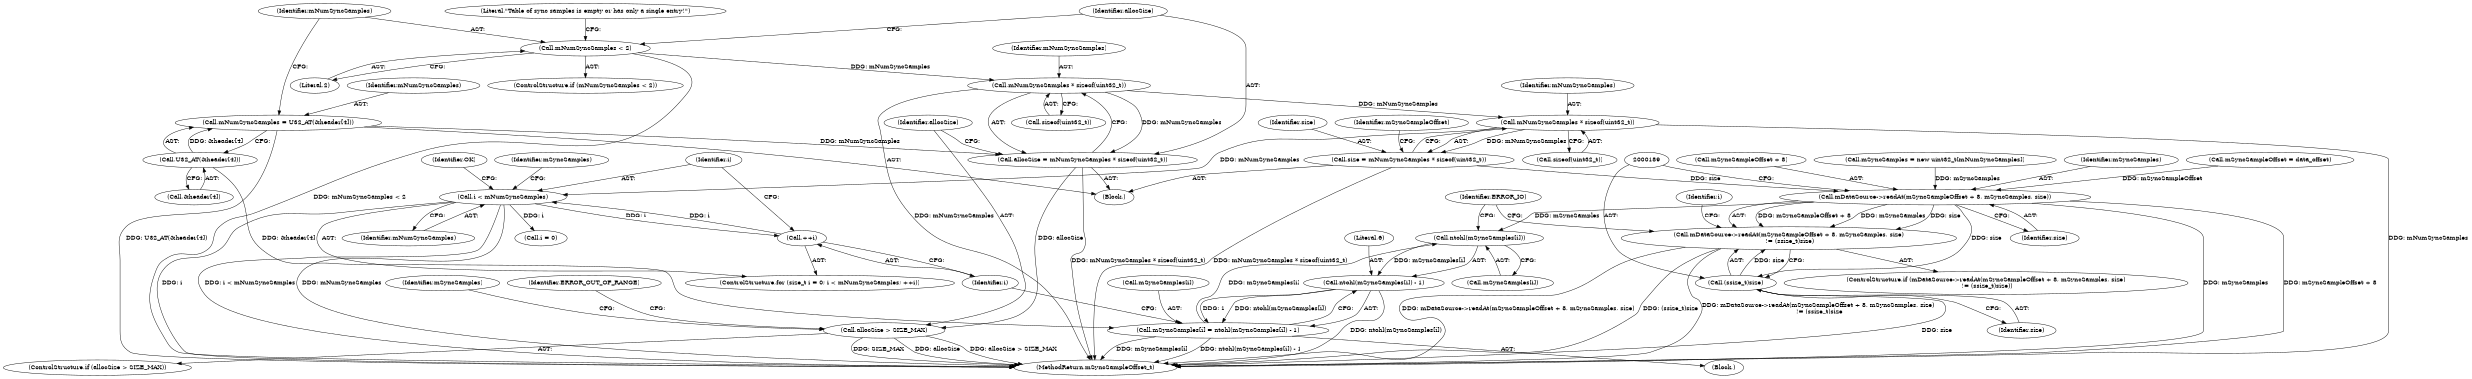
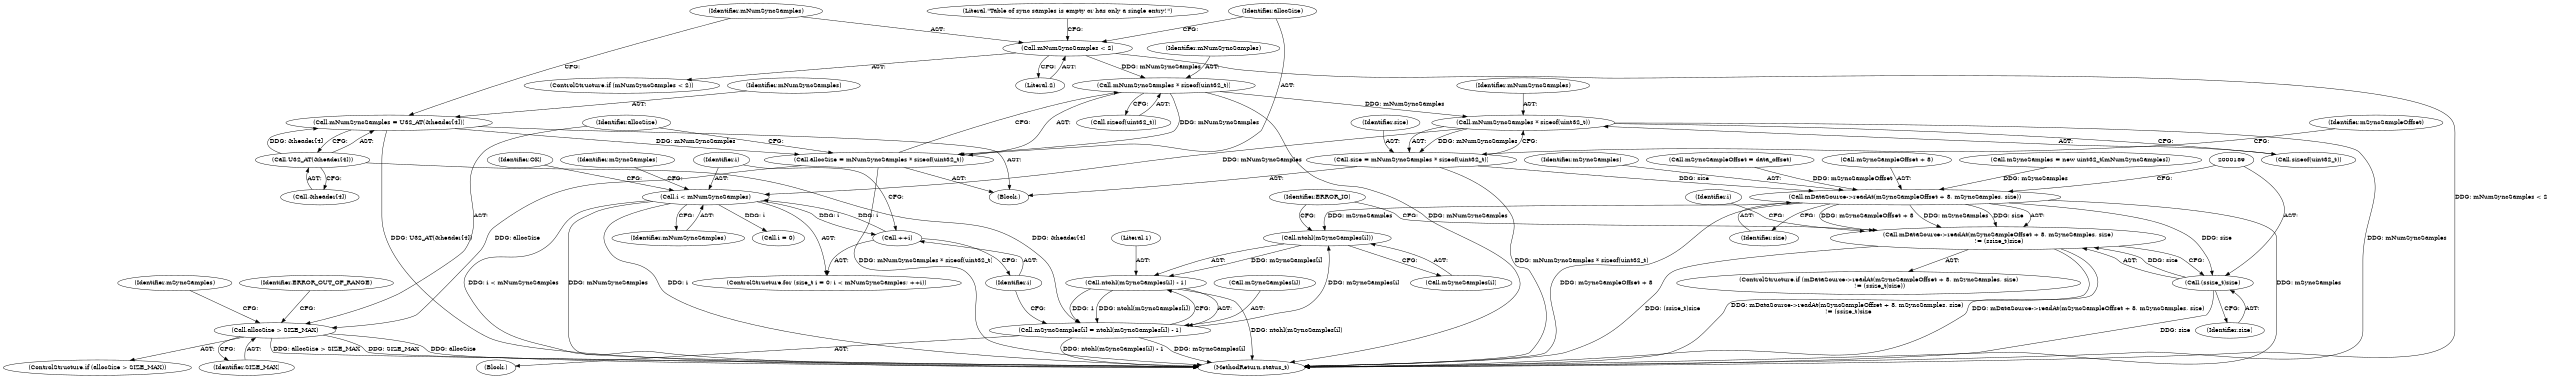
node "(Literal,6)": label "(Literal,6)" -> "(Literal,1)"
node "(Identifier,SIZE_MAX)": added
node "(MethodReturn,mSyncSampleOffset_t)": label "(MethodReturn,mSyncSampleOffset_t)" -> "(MethodReturn,status_t)"
